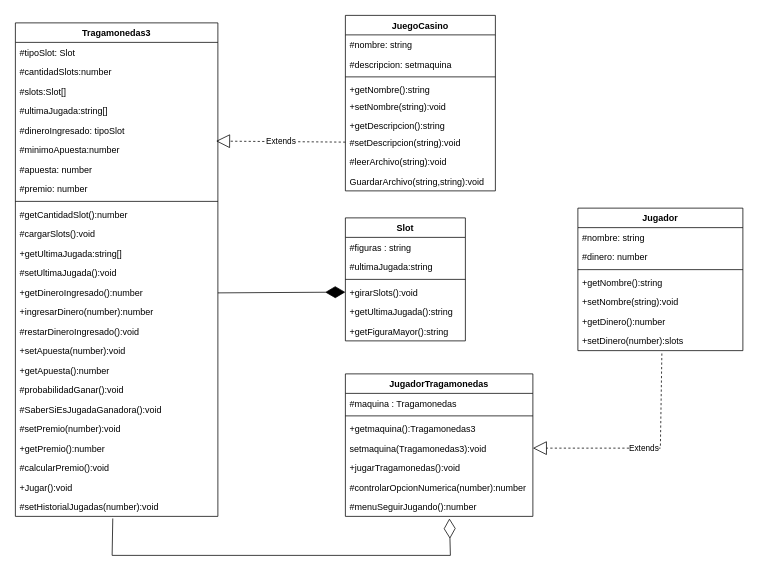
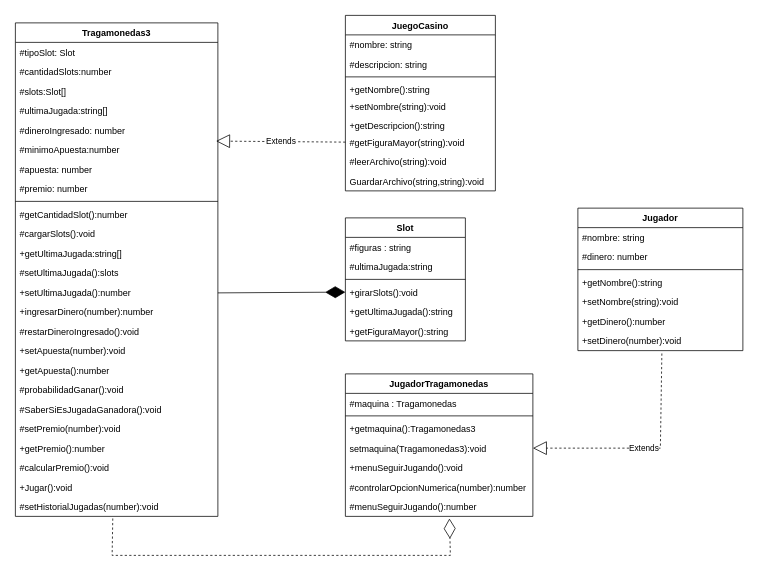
node "#descripcion: setmaquina": label "#descripcion: setmaquina" -> "#descripcion: string"
node "#dineroIngresado: tipoSlot": label "#dineroIngresado: tipoSlot" -> "#dineroIngresado: number"
node "#setDescripcion(string):void": label "#setDescripcion(string):void" -> "#getFiguraMayor(string):void"
node "#setUltimaJugada():void": label "#setUltimaJugada():void" -> "#setUltimaJugada():slots"
node "+getDineroIngresado():number": label "+getDineroIngresado():number" -> "+setUltimaJugada():number"
node "+setDinero(number):slots": label "+setDinero(number):slots" -> "+setDinero(number):void"
node "+jugarTragamonedas():void": label "+jugarTragamonedas():void" -> "+menuSeguirJugando():void"
edge "#setHistorialJugadas(number):void" -> "#menuSeguirJugando():number": style solid -> dashed
